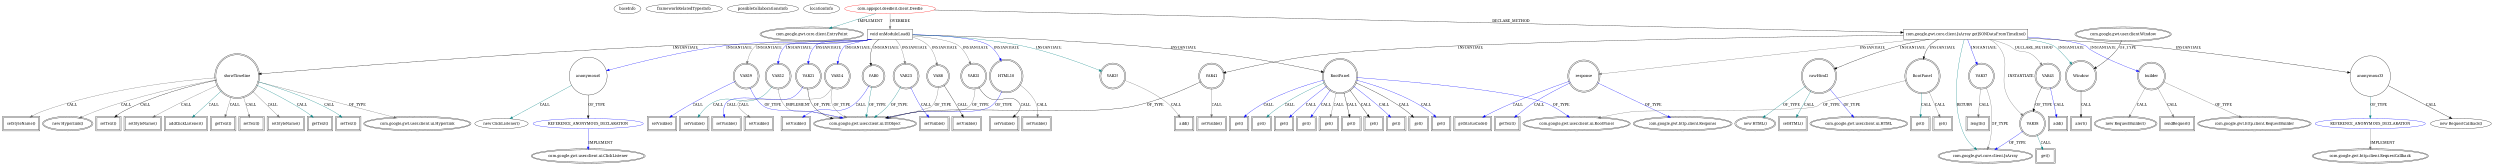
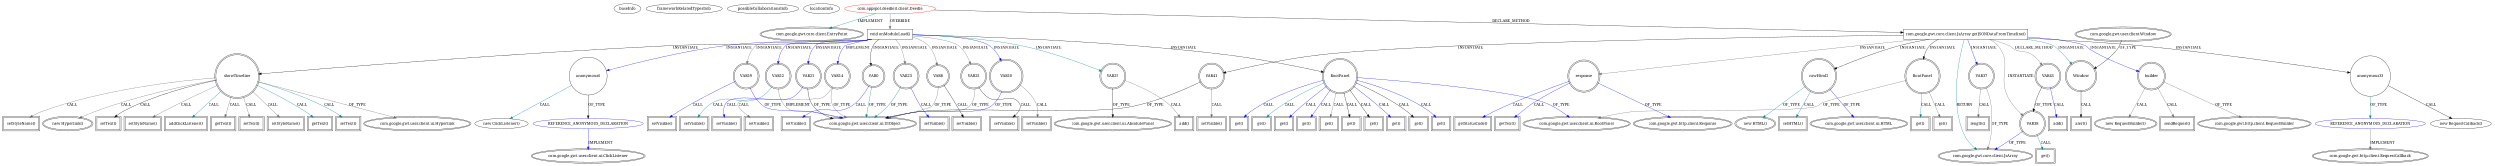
edge "void onModuleLoad()" -> "VAR14": label "INSTANTIATE" -> "IMPLEMENT"
node "HTML10": label "HTML10" -> "VAR10"
node "com.google.gwt.user.client.ui.AbsolutePanel": added
